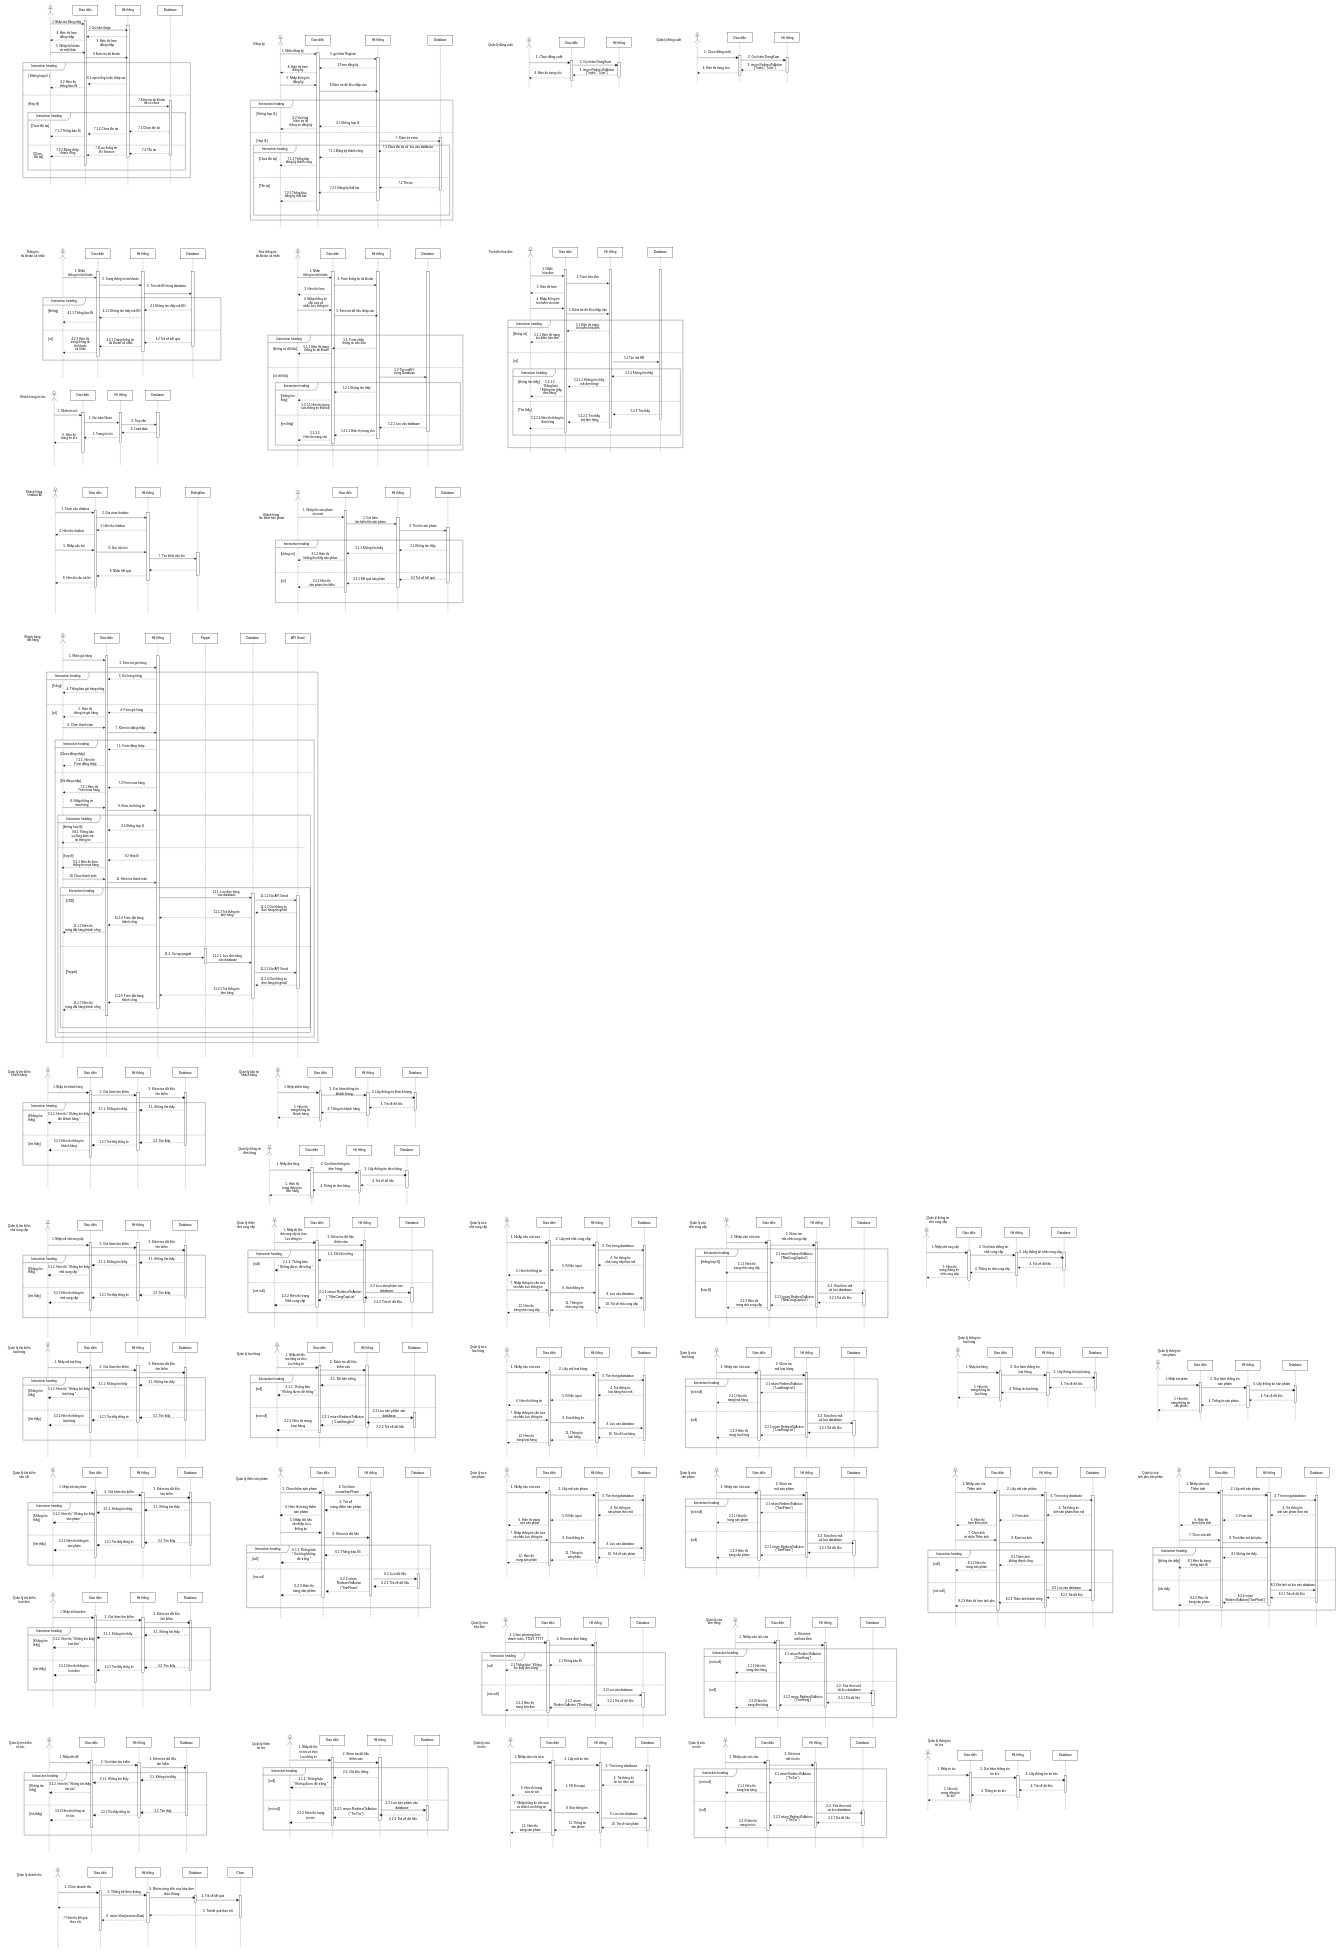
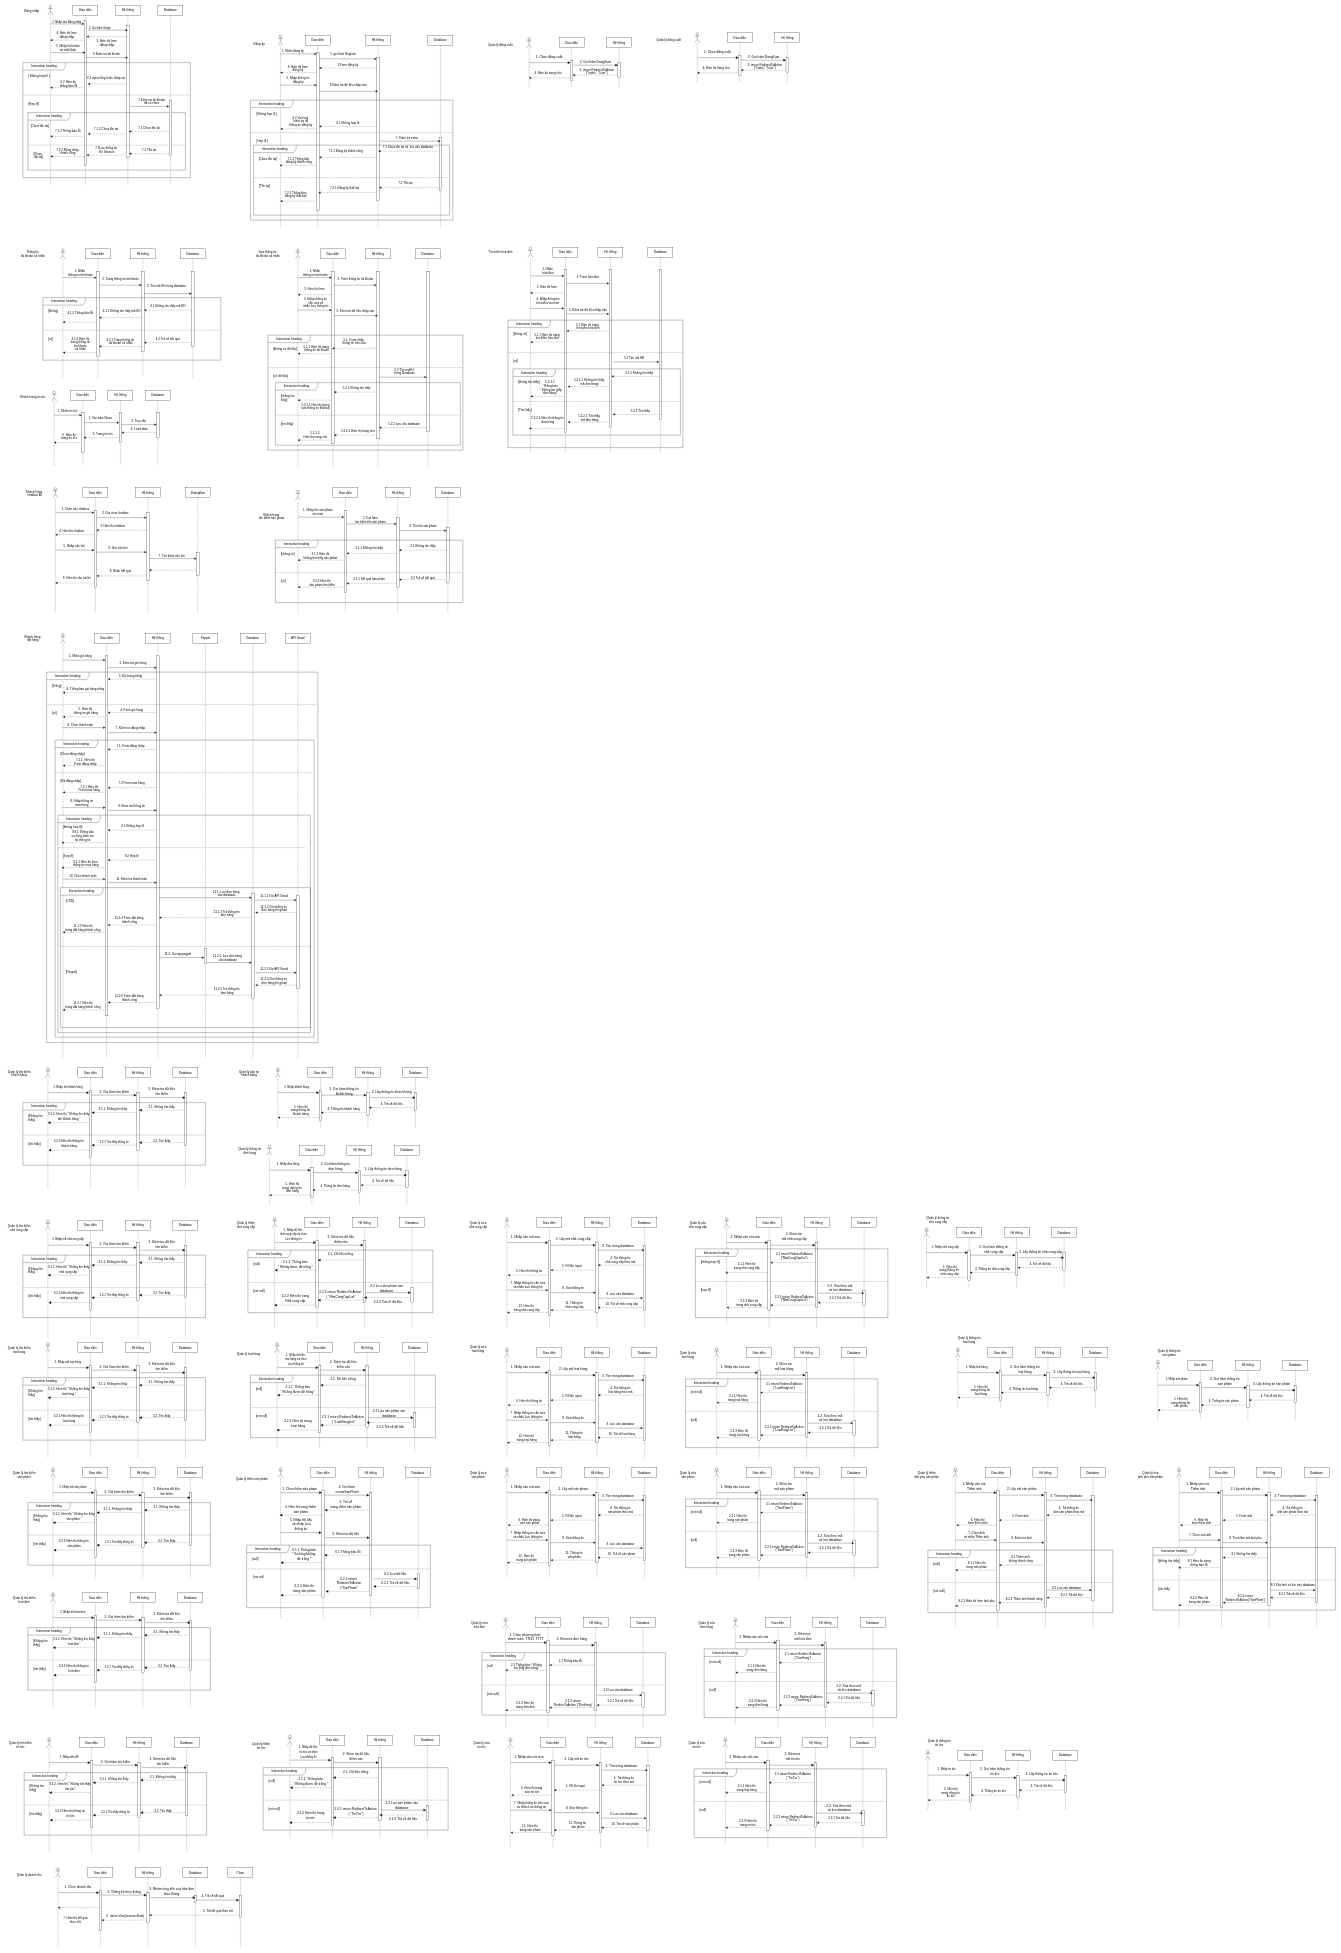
node "Đăng nhập": added
node "Quản lý tìm kiếm sản cột": label "Quản lý tìm kiếm sản cột" -> "Quản lý tìm kiếm sản phẩm"
node "Quản lý thêm ảnh phụ sản phẩm": added
node "Quản lý xóa đơn hàng": moved (714, 1621) -> (706, 1625)
